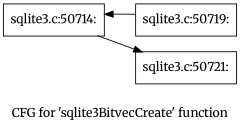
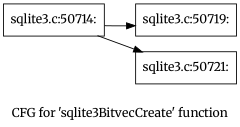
edge "sqlite3.c:50719:" -> "sqlite3.c:50714:": reversed
